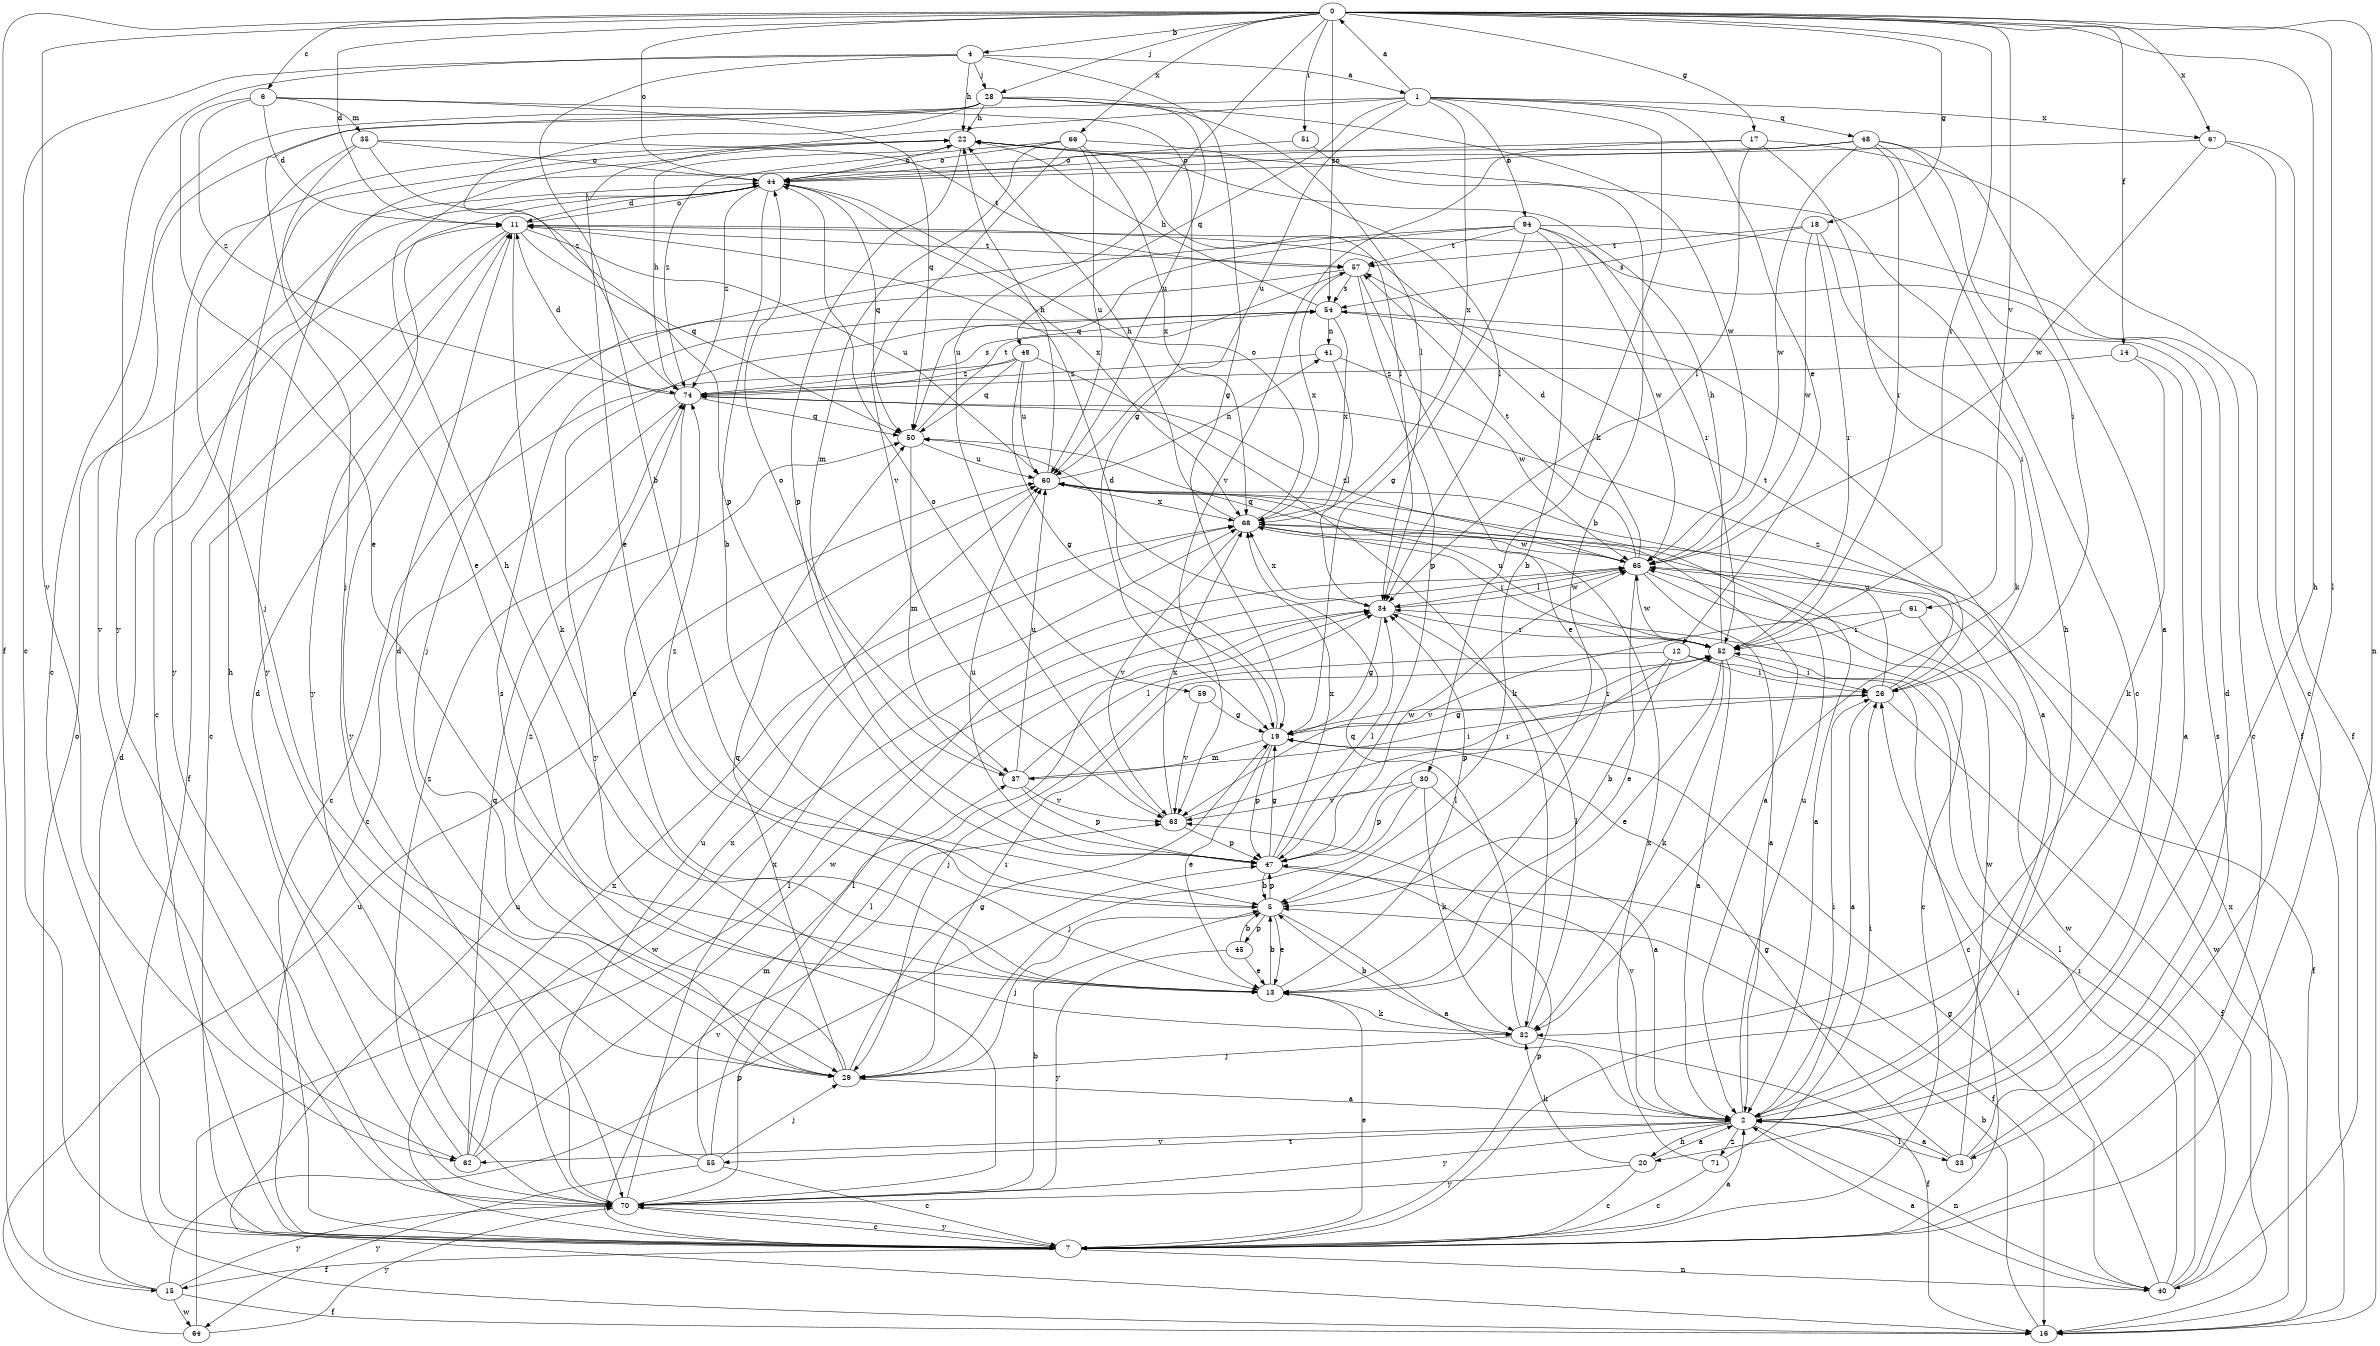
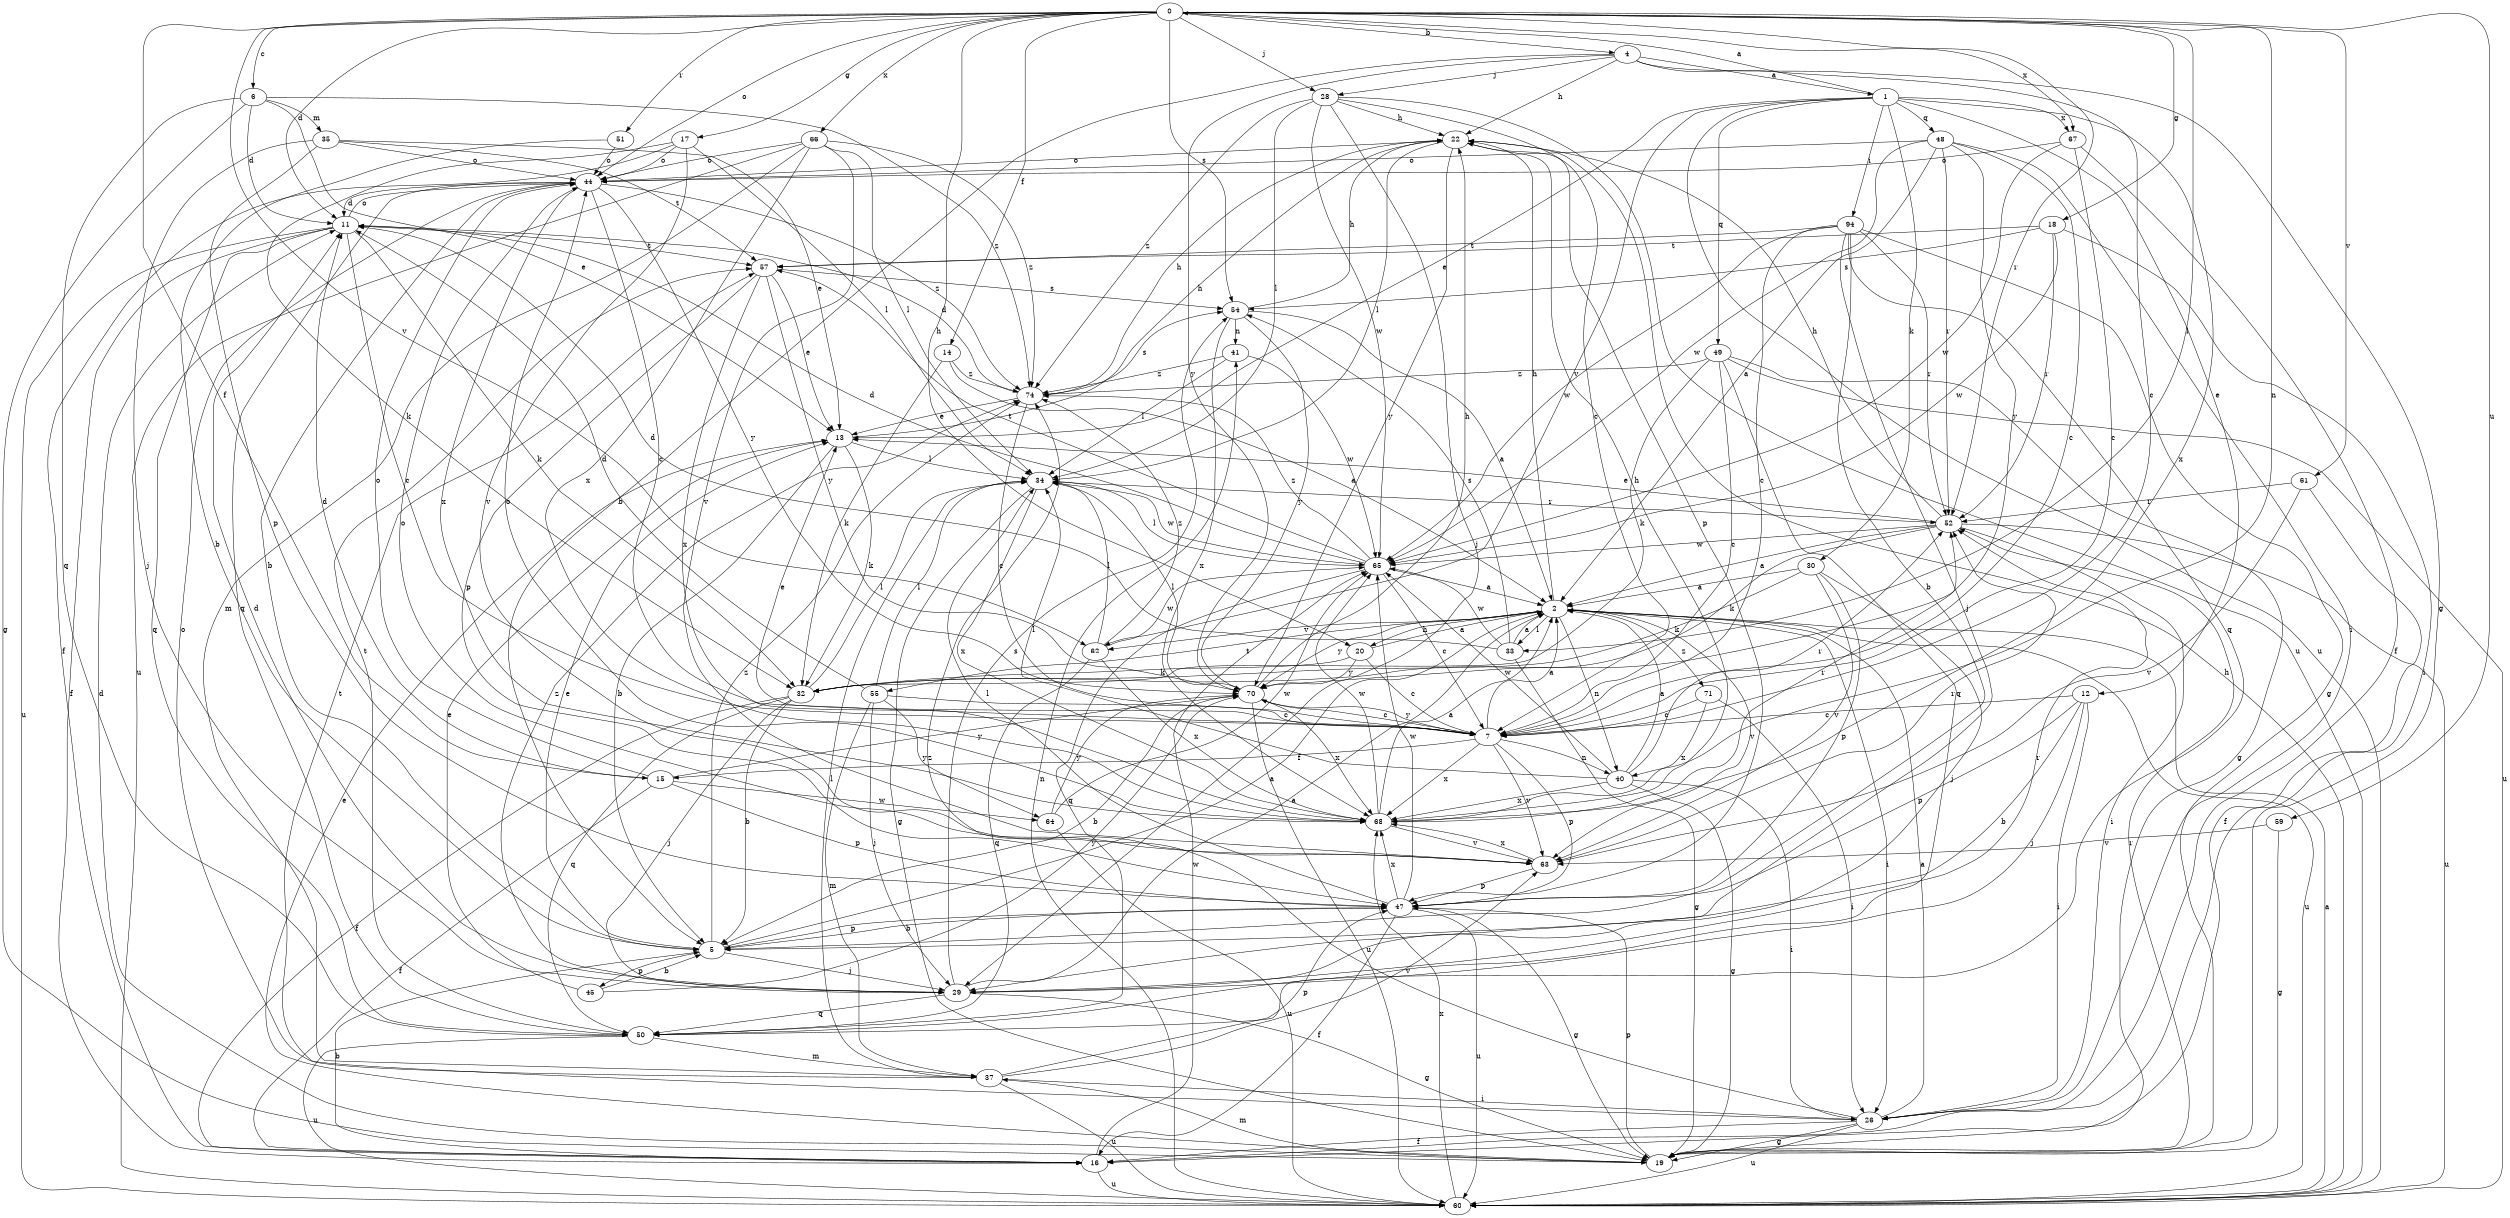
edge "74" -> "50": removed, label "q"
edge "65" -> "13": removed, label "e"
